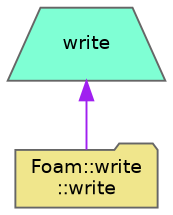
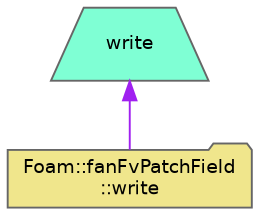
node "Foam::write ::write": label "Foam::write ::write" -> "Foam::fanFvPatchField ::write"
